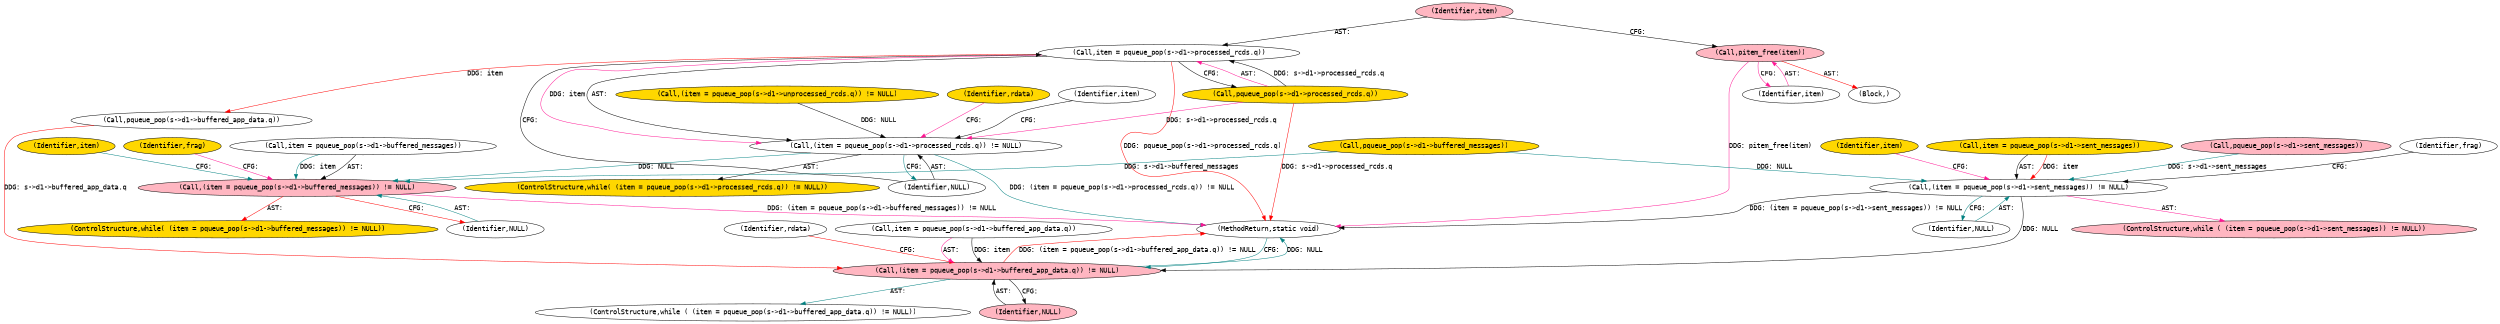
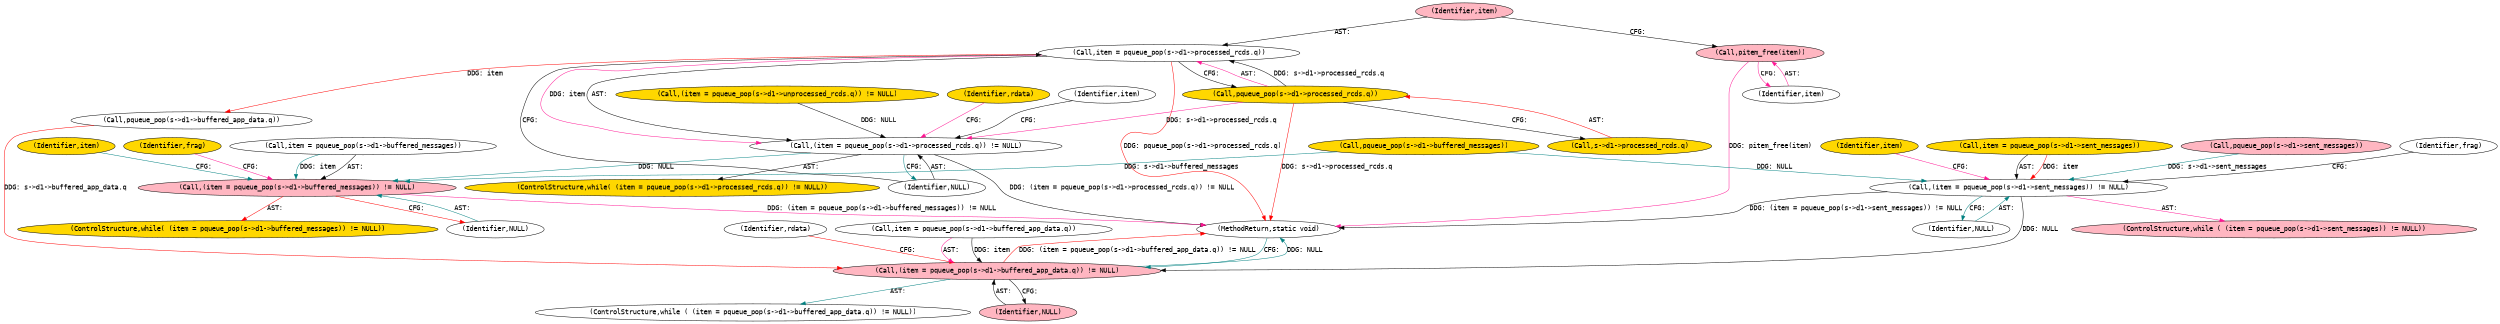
node "(Block,)": removed
node "(Call,s->d1->processed_rcds.q)": added
edge "(Call,(item = pqueue_pop(s->d1->processed_rcds.q)) != NULL)" -> "(MethodReturn,static void)": color teal -> black
